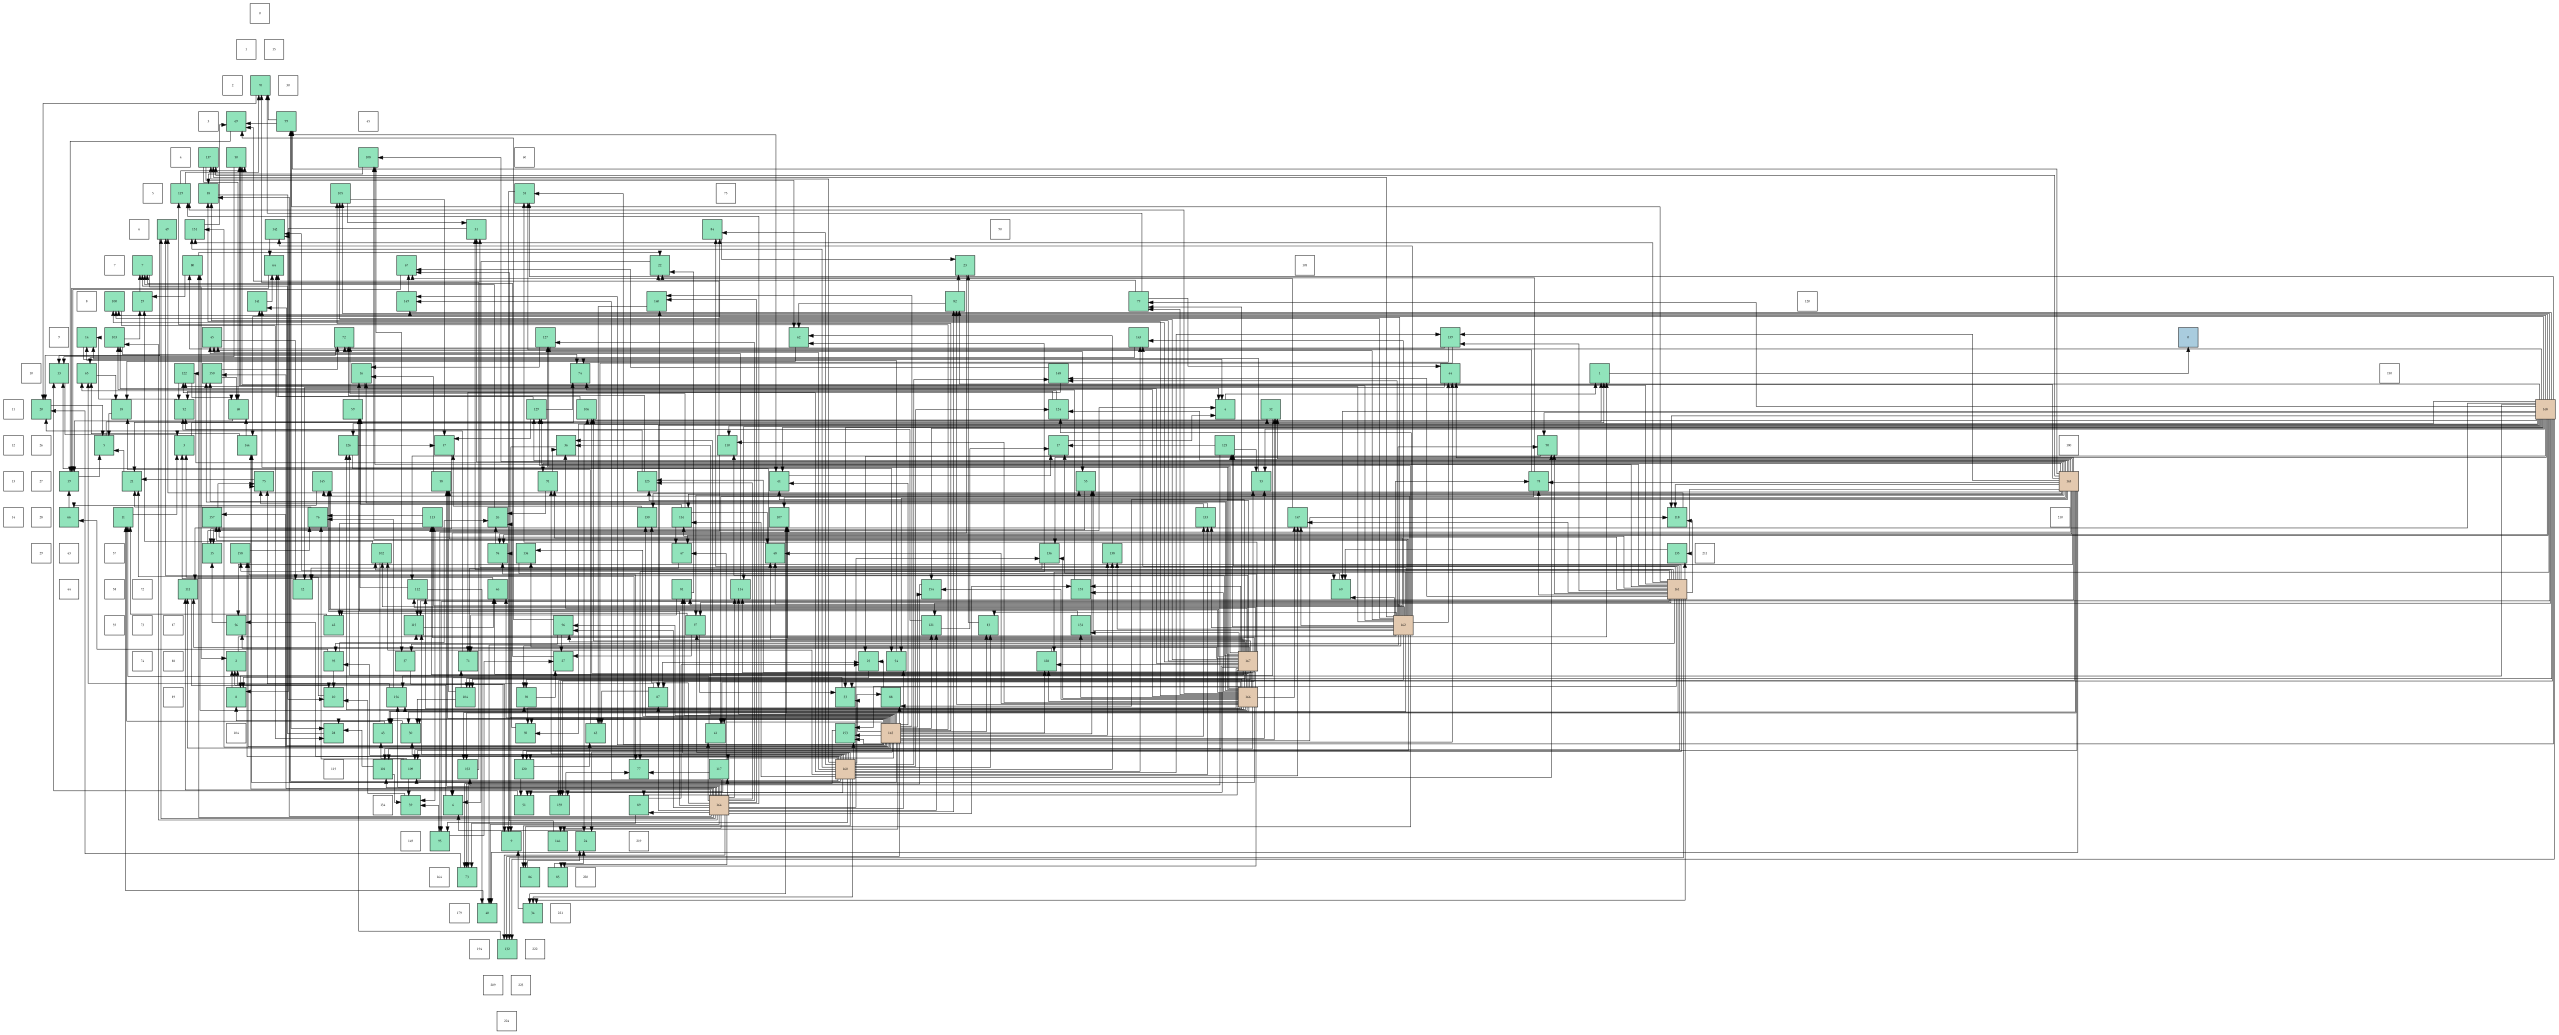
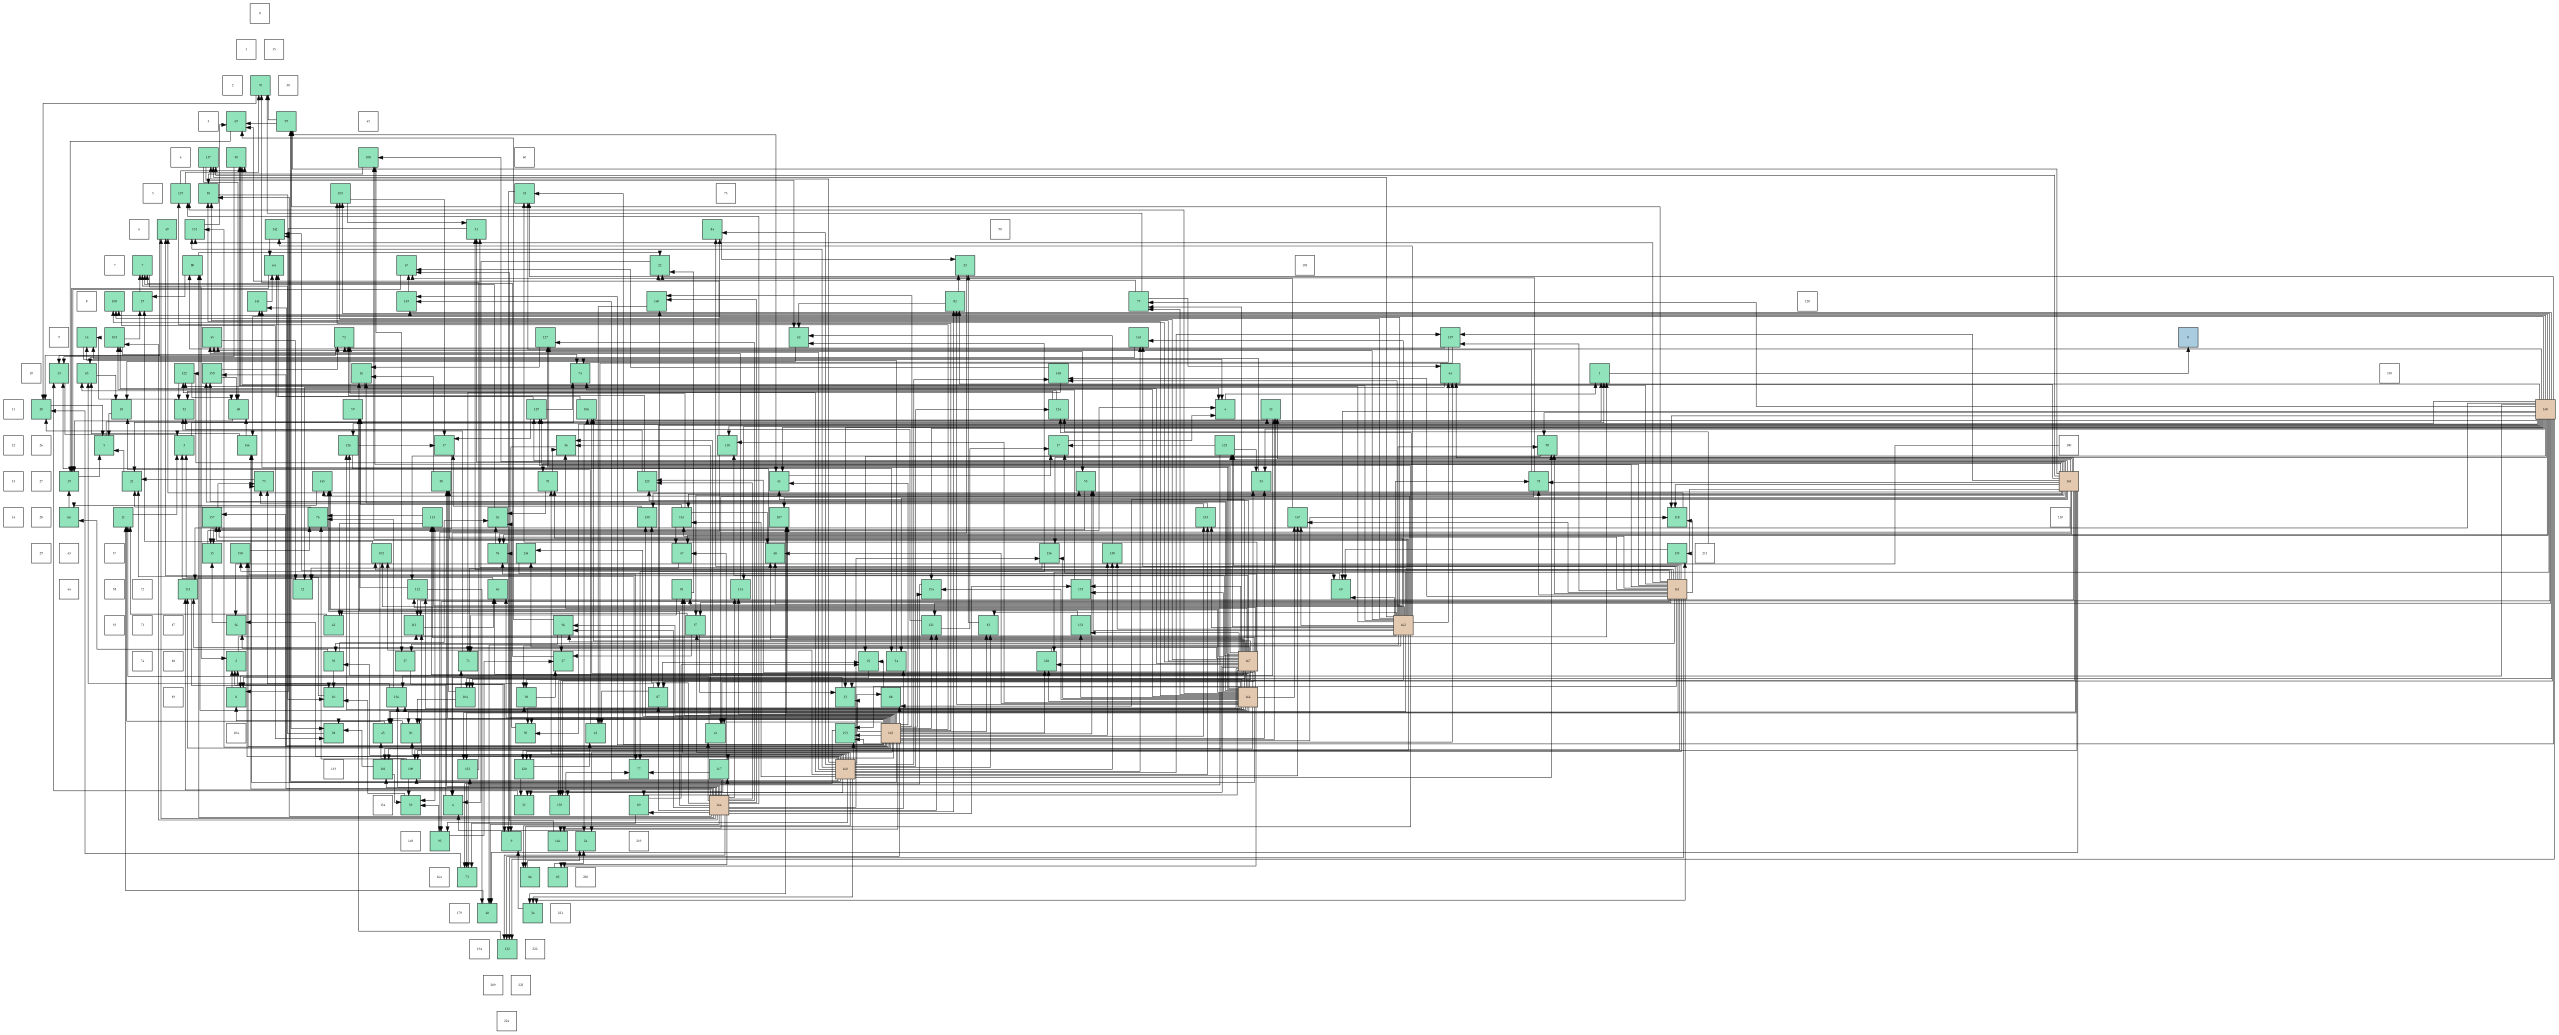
edge "163" -> "124": now "211" -> "124"
edge "163" -> "56": now "180" -> "56"
edge "166" -> "114": removed
